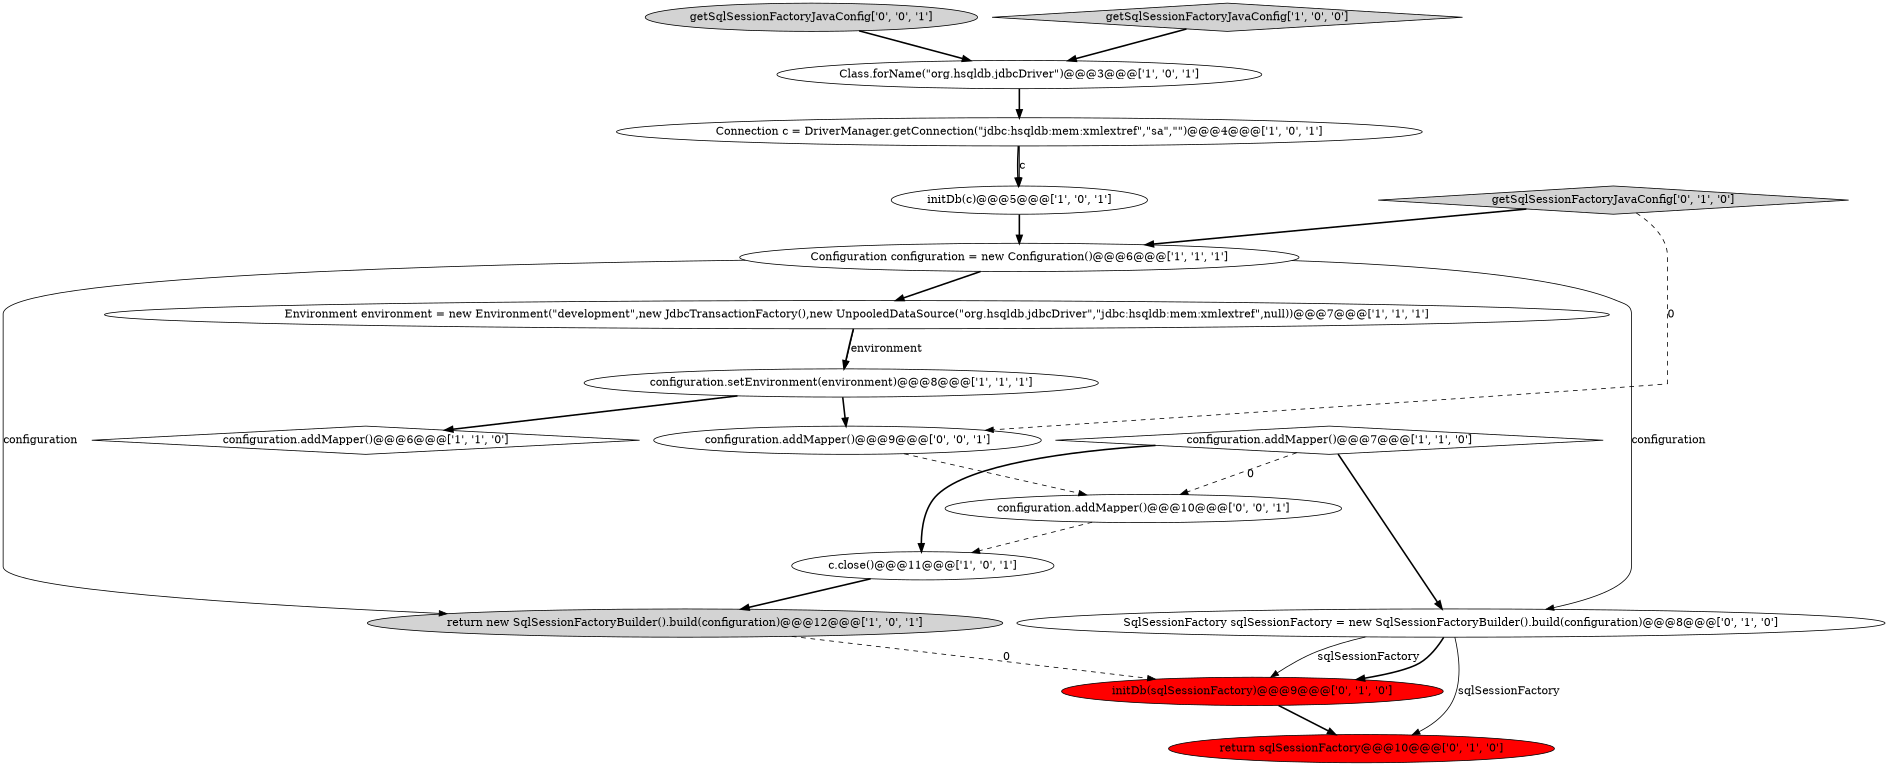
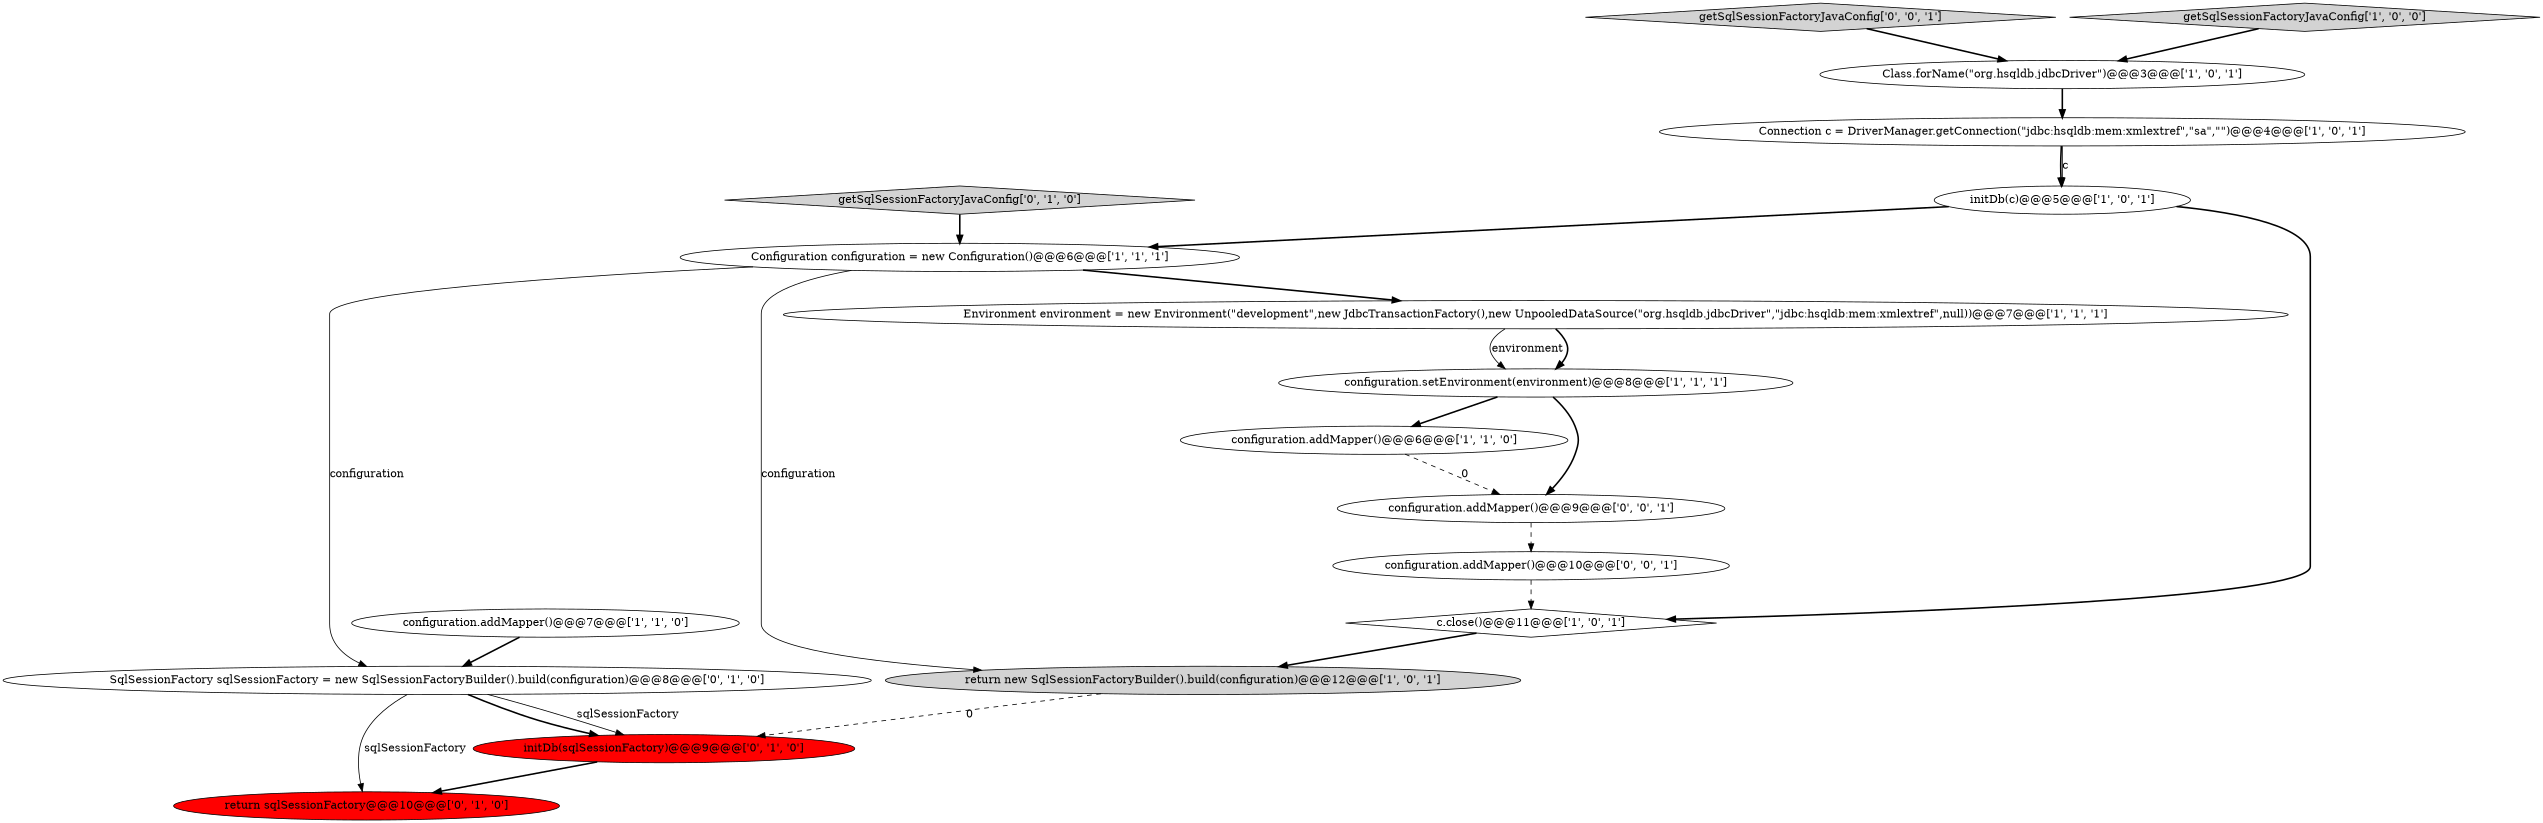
node "getSqlSessionFactoryJavaConfig['0', '0', '1']": shape ellipse -> diamond
edge "getSqlSessionFactoryJavaConfig['0', '1', '0']" -> "configuration.addMapper()@@@9@@@['0', '0', '1']": now "configuration.addMapper()@@@6@@@['1', '1', '0']" -> "configuration.addMapper()@@@9@@@['0', '0', '1']"
node "configuration.addMapper()@@@6@@@['1', '1', '0']": shape diamond -> ellipse
node "configuration.addMapper()@@@7@@@['1', '1', '0']": shape diamond -> ellipse
edge "configuration.addMapper()@@@7@@@['1', '1', '0']" -> "c.close()@@@11@@@['1', '0', '1']": now "initDb(c)@@@5@@@['1', '0', '1']" -> "c.close()@@@11@@@['1', '0', '1']"
edge "configuration.addMapper()@@@7@@@['1', '1', '0']" -> "configuration.addMapper()@@@10@@@['0', '0', '1']": removed, label "0"
node "c.close()@@@11@@@['1', '0', '1']": shape ellipse -> diamond
